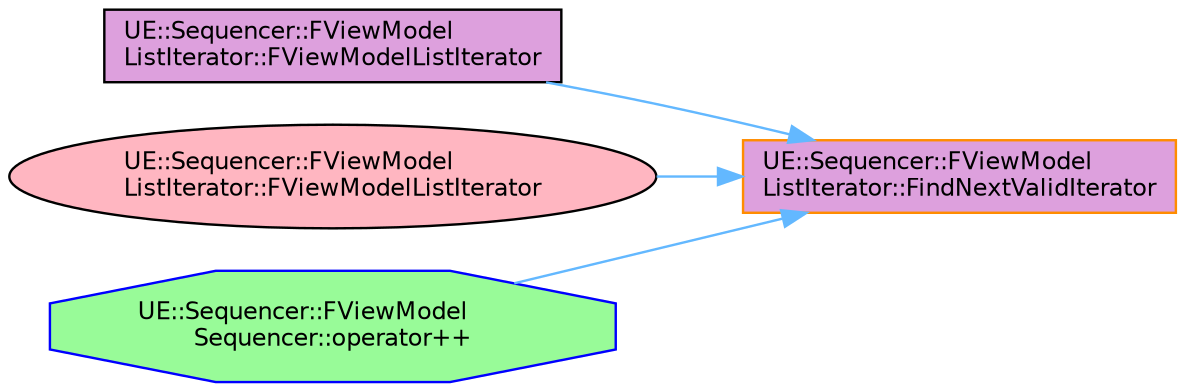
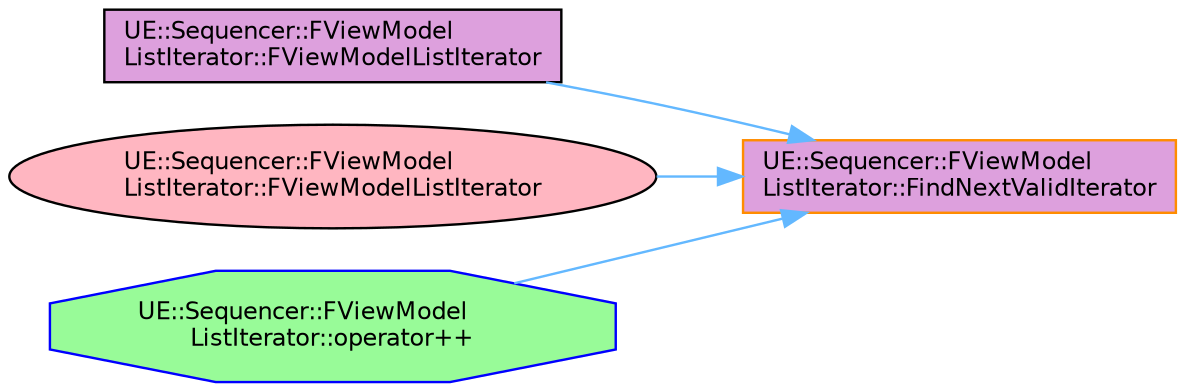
node "UE::Sequencer::FViewModel Sequencer::operator++": label "UE::Sequencer::FViewModel Sequencer::operator++" -> "UE::Sequencer::FViewModel ListIterator::operator++"
